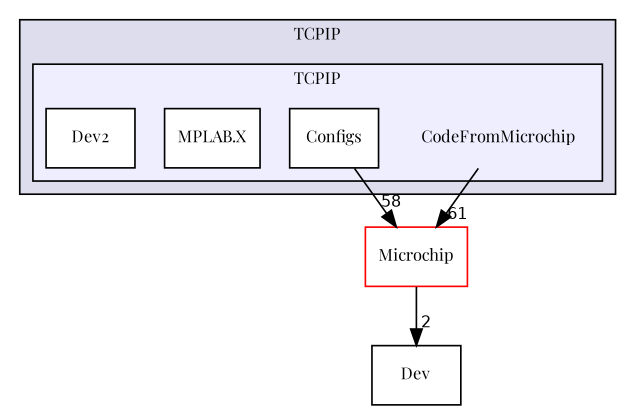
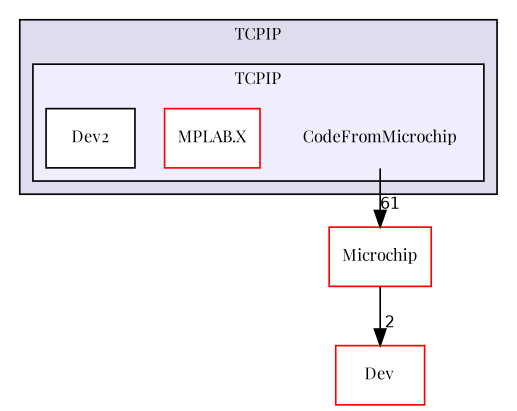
node "MPLAB.X": color black -> red
node "Configs": removed
node "Dev": color black -> red
